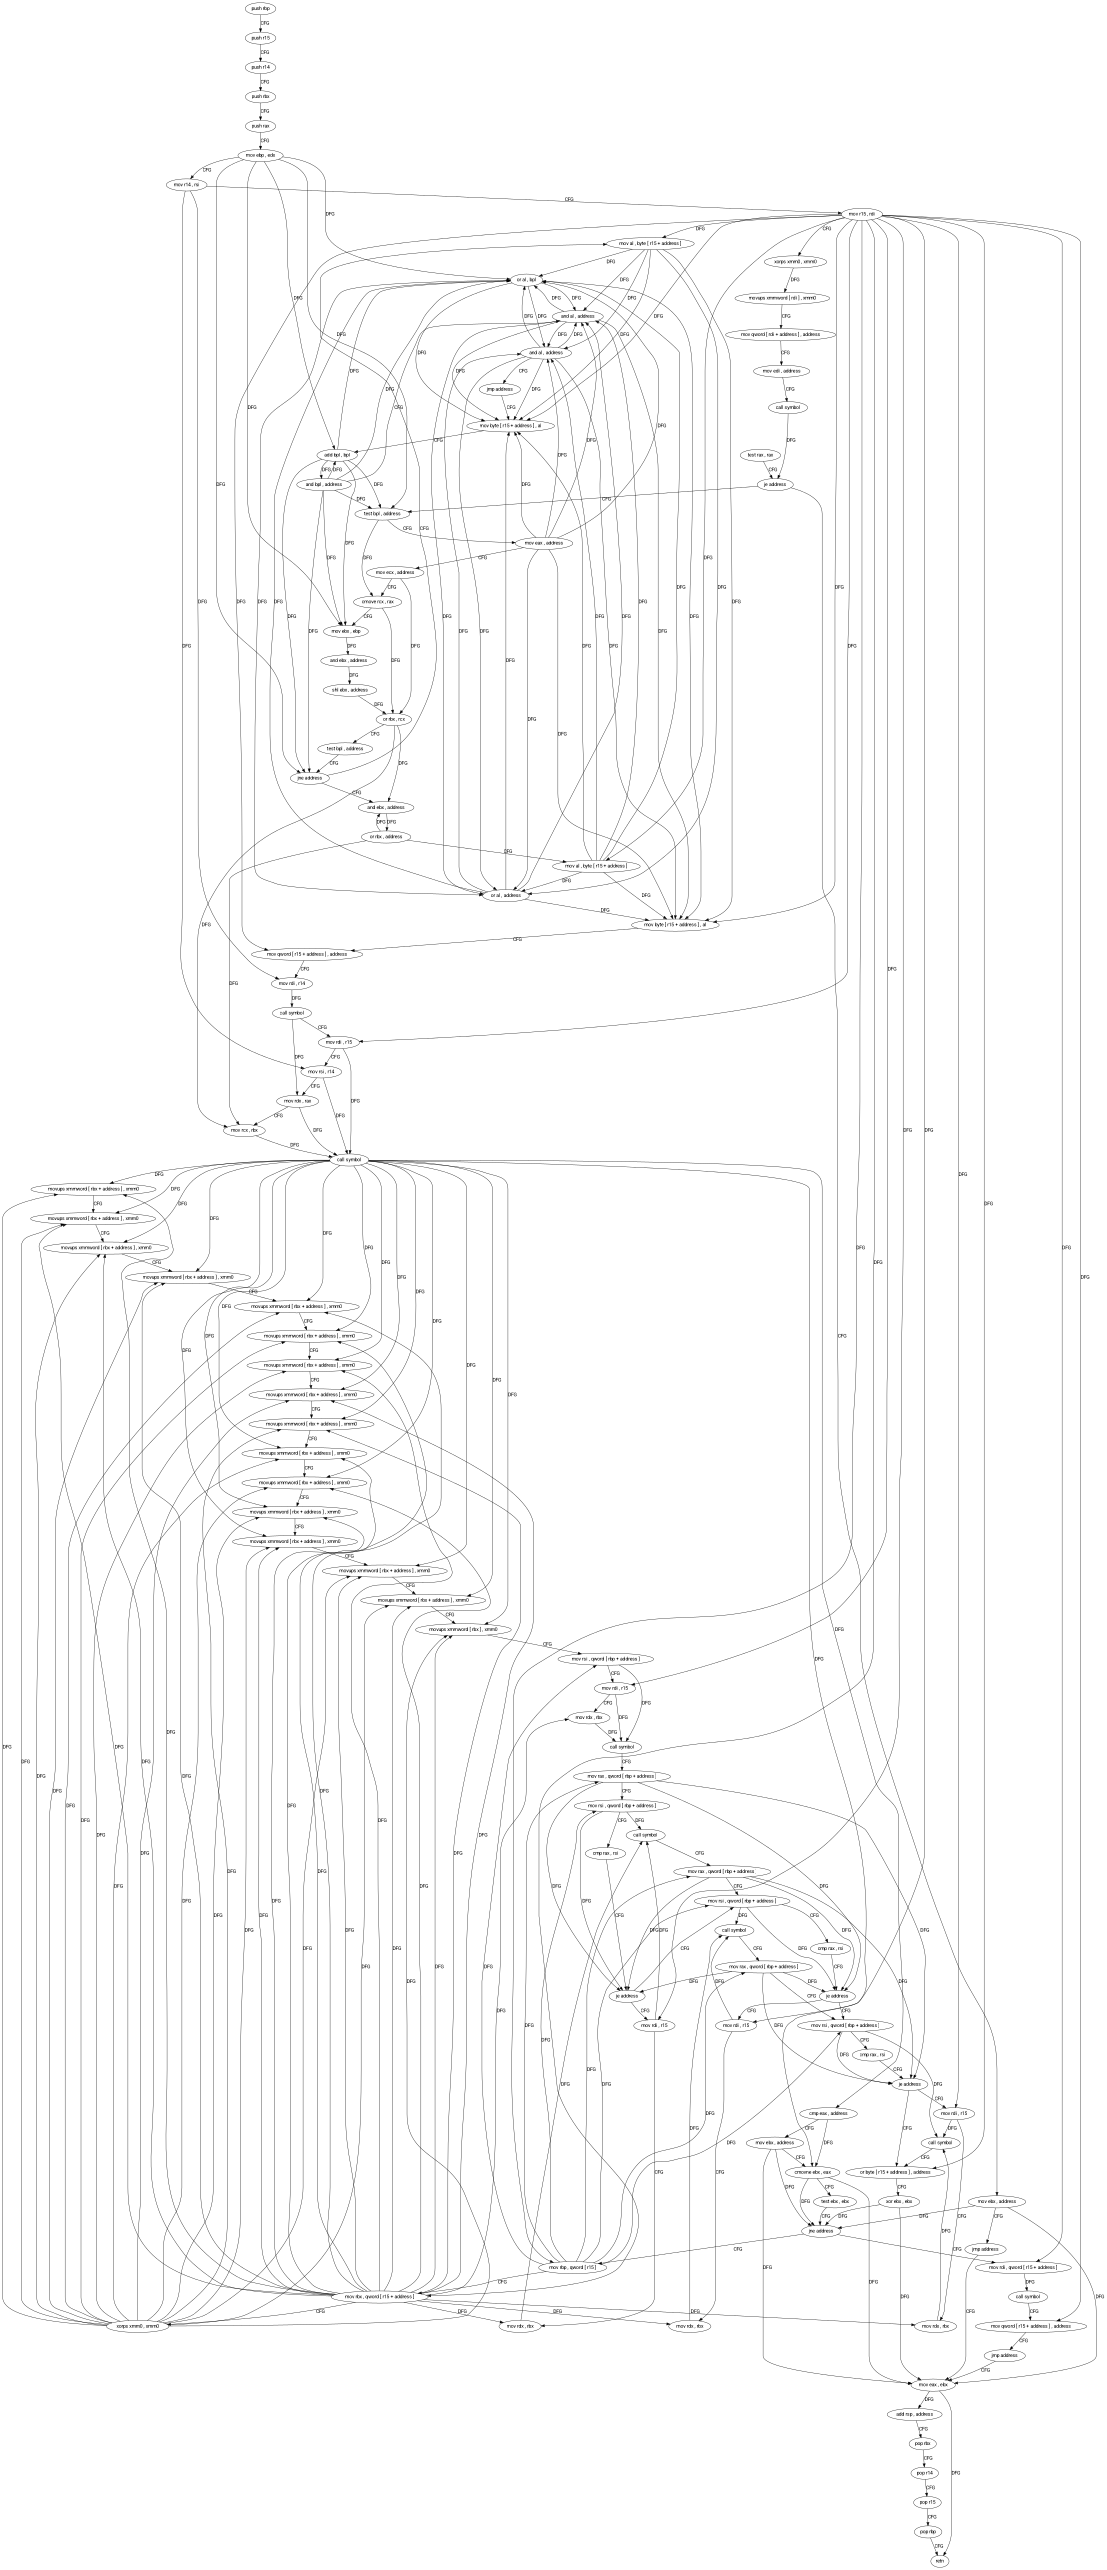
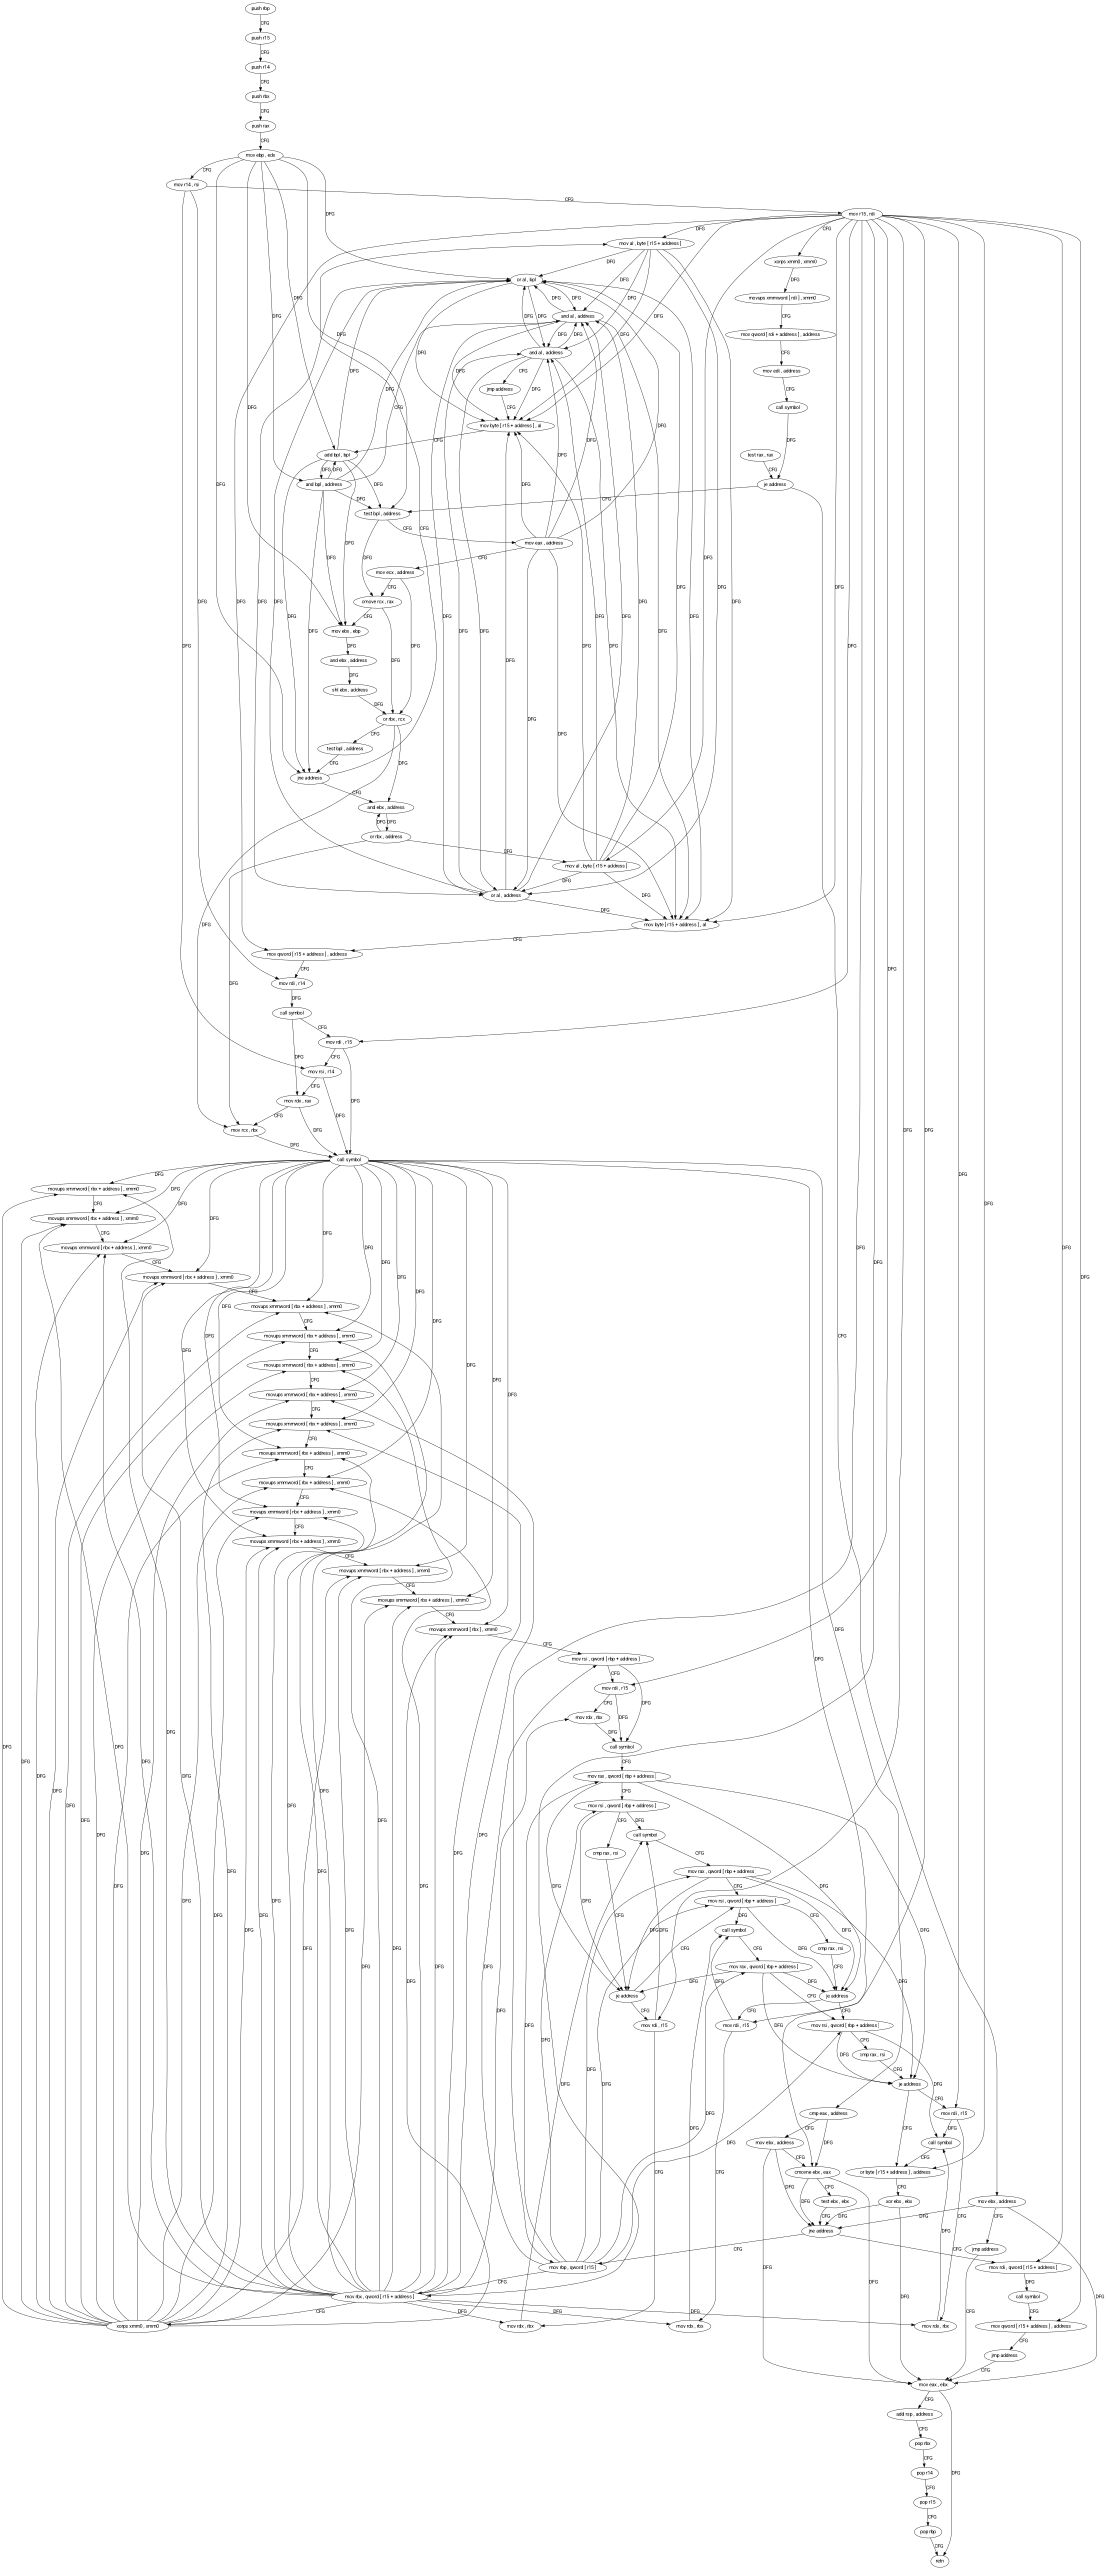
edge "mov ebp , edx" -> "and bpl , address": added, label "DFG"
edge "mov eax , ebx" -> "add rsp , address": label "DFG" -> "CFG"
